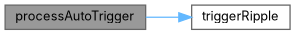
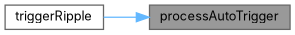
edge "processAutoTrigger" -> "triggerRipple": reversed
